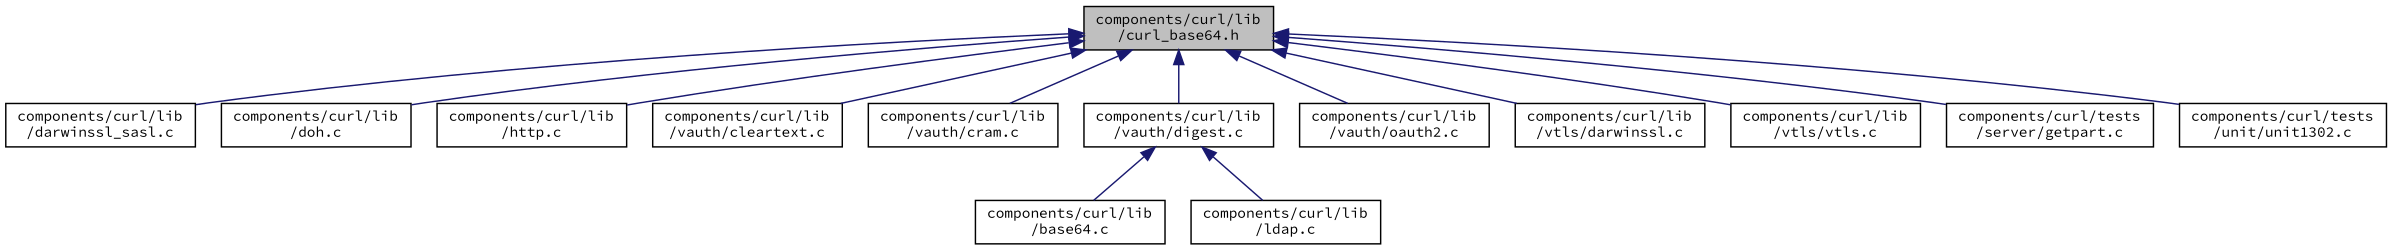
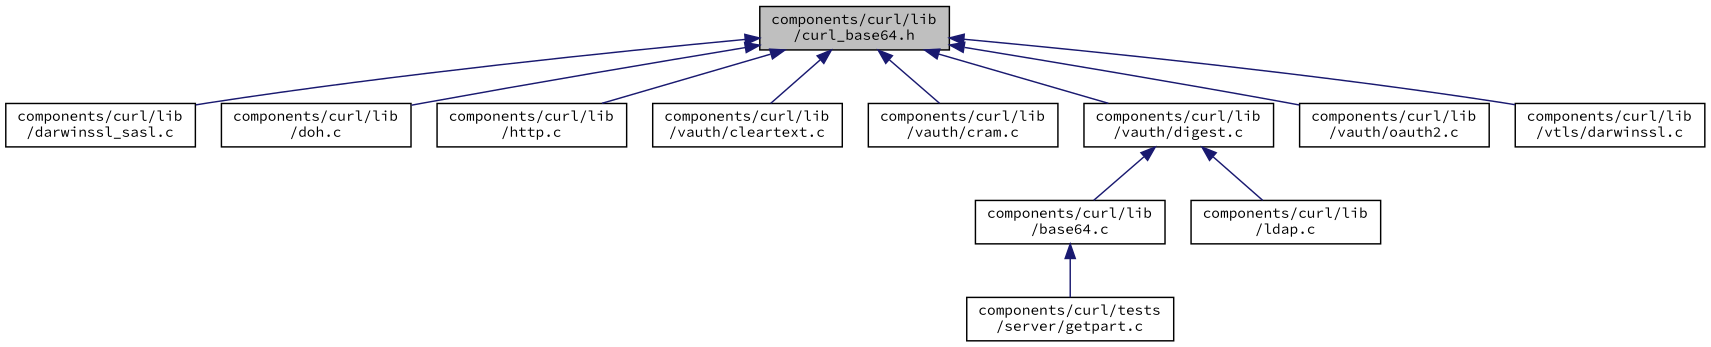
edge "components/curl/tests /server/getpart.c" -> "components/curl/lib /curl_base64.h": now "components/curl/tests /server/getpart.c" -> "components/curl/lib /base64.c"
node "components/curl/lib /vtls/vtls.c": removed
node "components/curl/tests /unit/unit1302.c": removed
